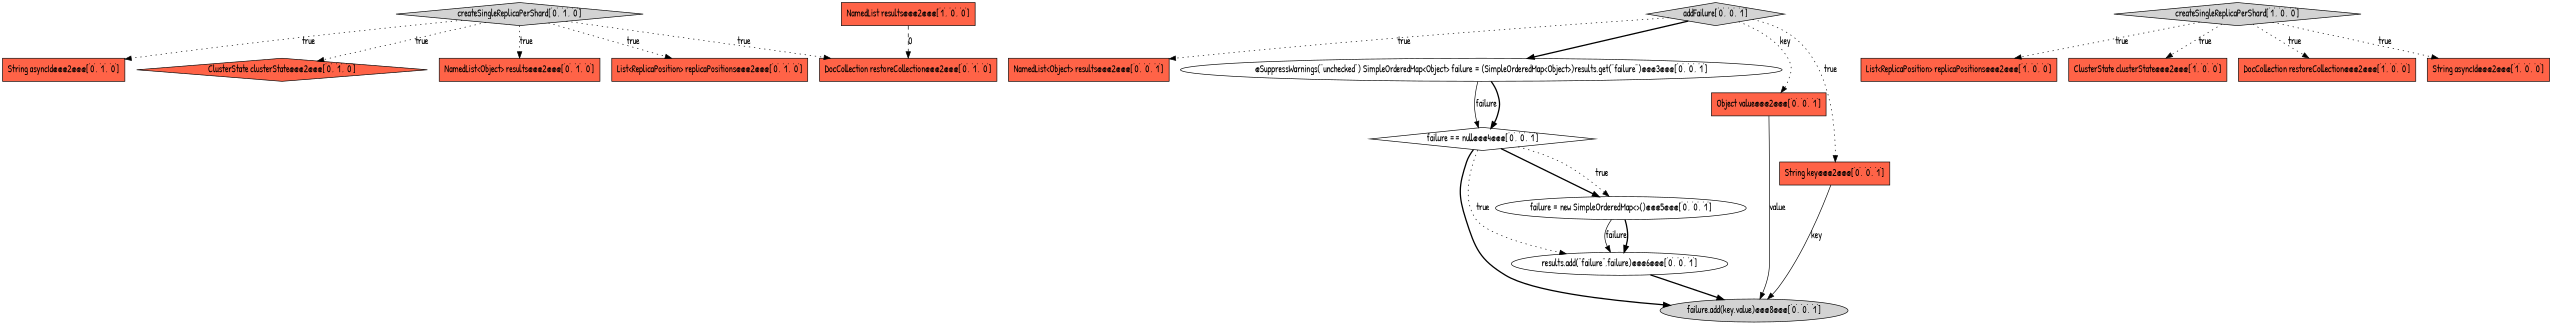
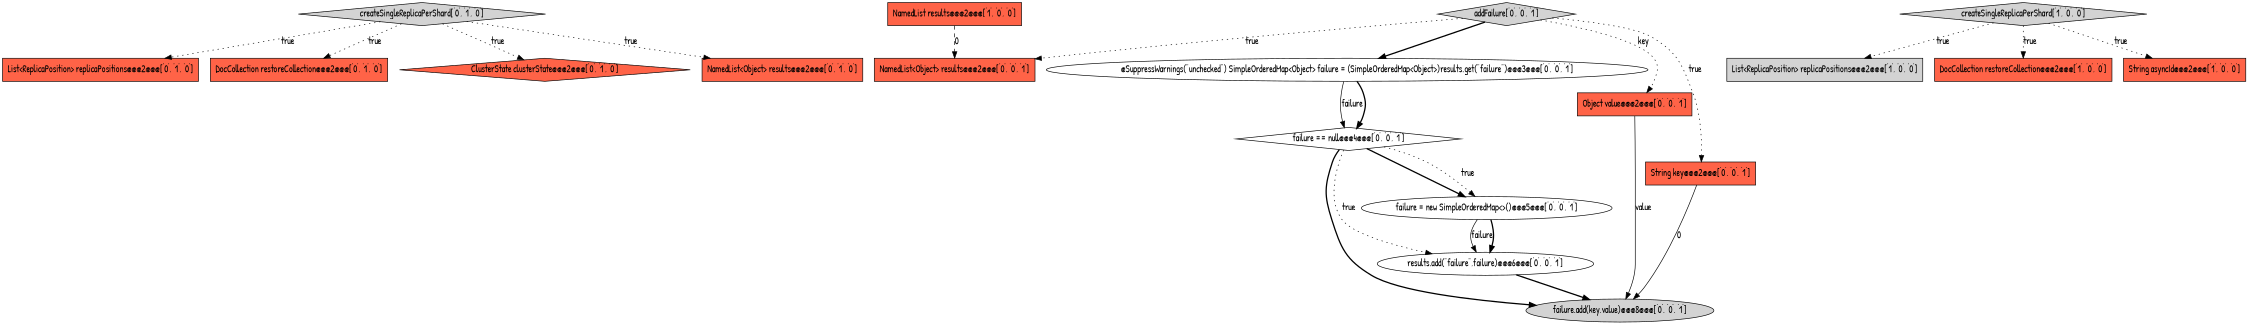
edge "NamedList results@@@2@@@['1', '0', '0']" -> "DocCollection restoreCollection@@@2@@@['0', '1', '0']": now "NamedList results@@@2@@@['1', '0', '0']" -> "NamedList<Object> results@@@2@@@['0', '0', '1']"
node "String asyncId@@@2@@@['0', '1', '0']": removed
node "List<ReplicaPosition> replicaPositions@@@2@@@['1', '0', '0']": fillcolor tomato -> lightgray
node "ClusterState clusterState@@@2@@@['1', '0', '0']": removed
edge "String key@@@2@@@['0', '0', '1']" -> "failure.add(key,value)@@@8@@@['0', '0', '1']": label "key" -> "0"
